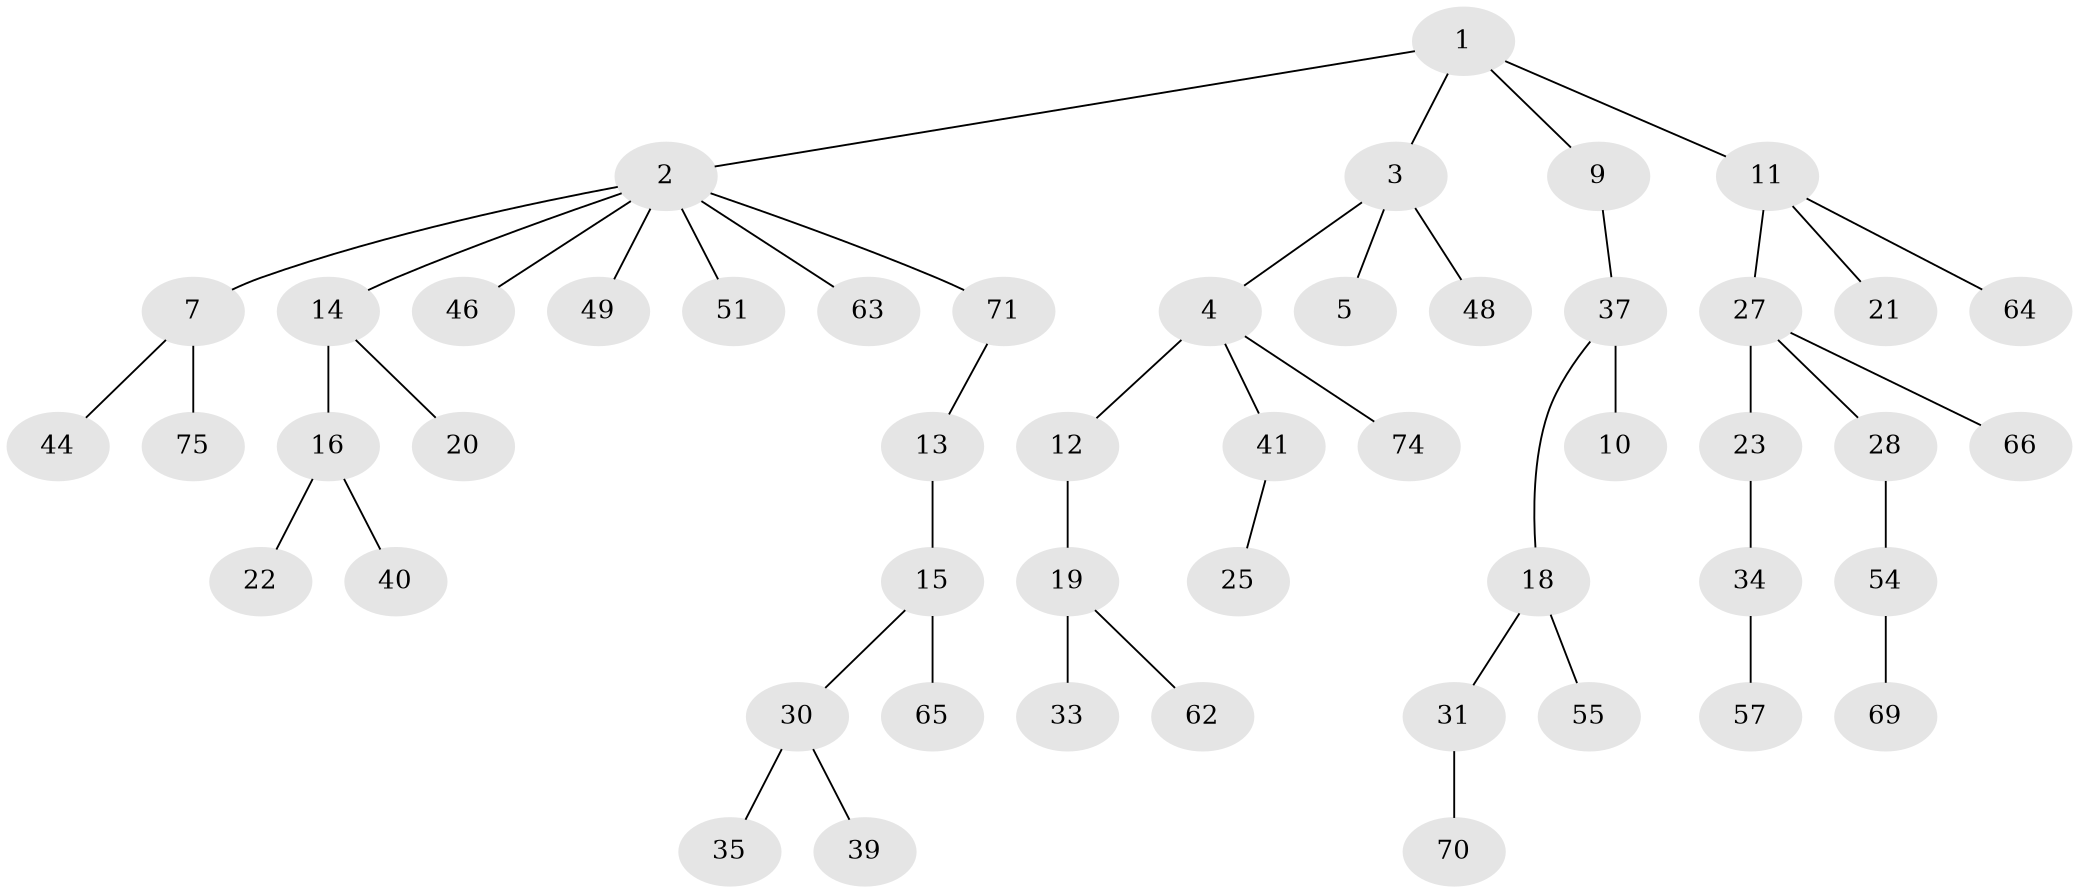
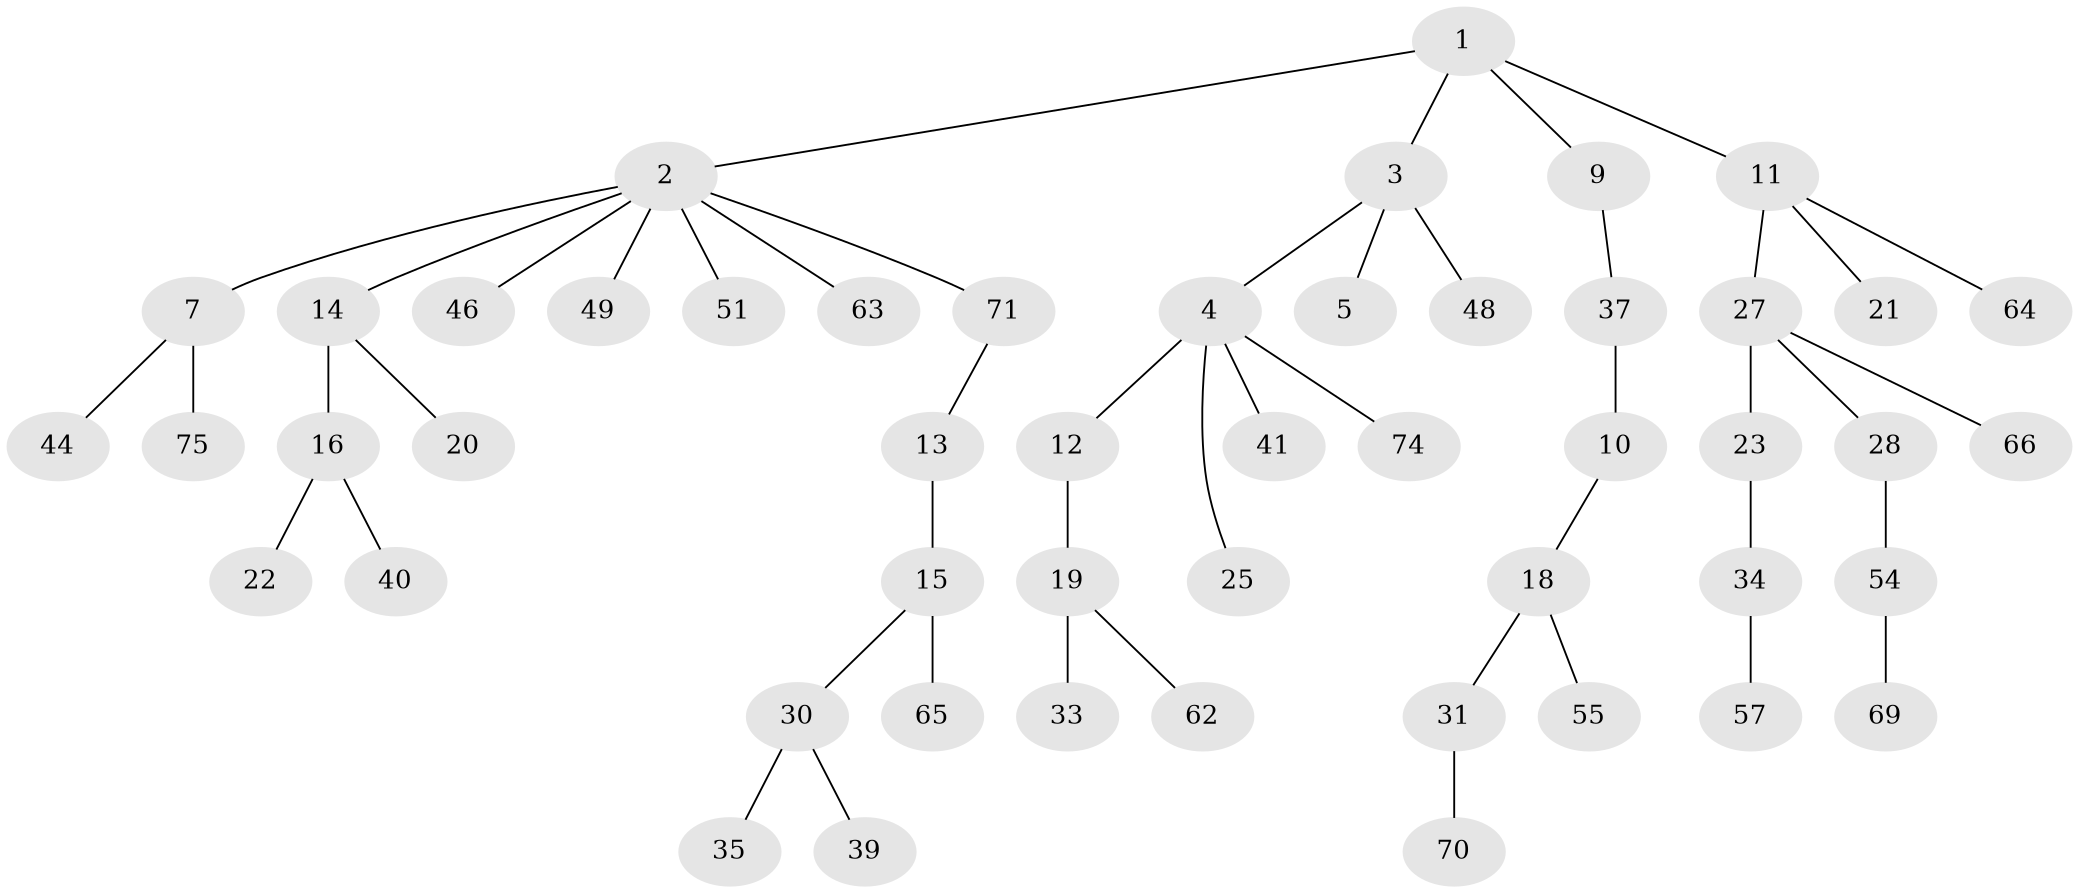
edge "37" -- "18": now "10" -- "18"
edge "41" -- "25": now "4" -- "25"
